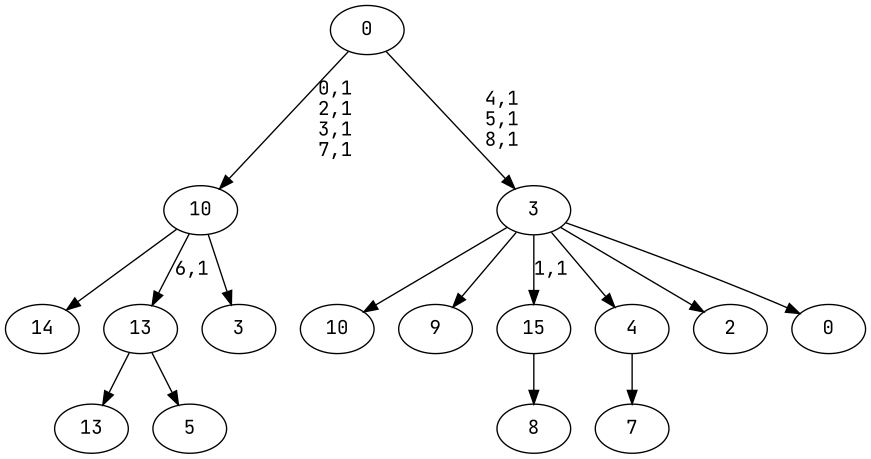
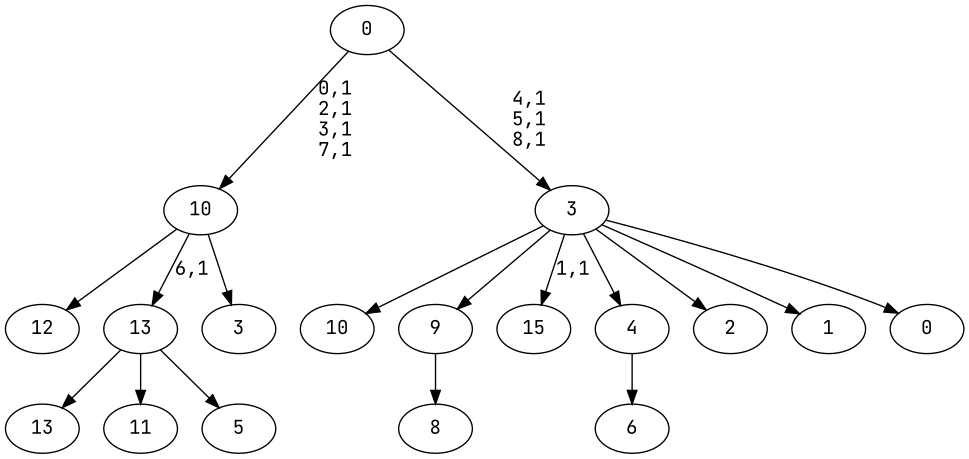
node "14": label "14" -> "12"
node "1": added
edge "15" -> "8": now "9" -> "8"
node "11": added
node "7": label "7" -> "6"
